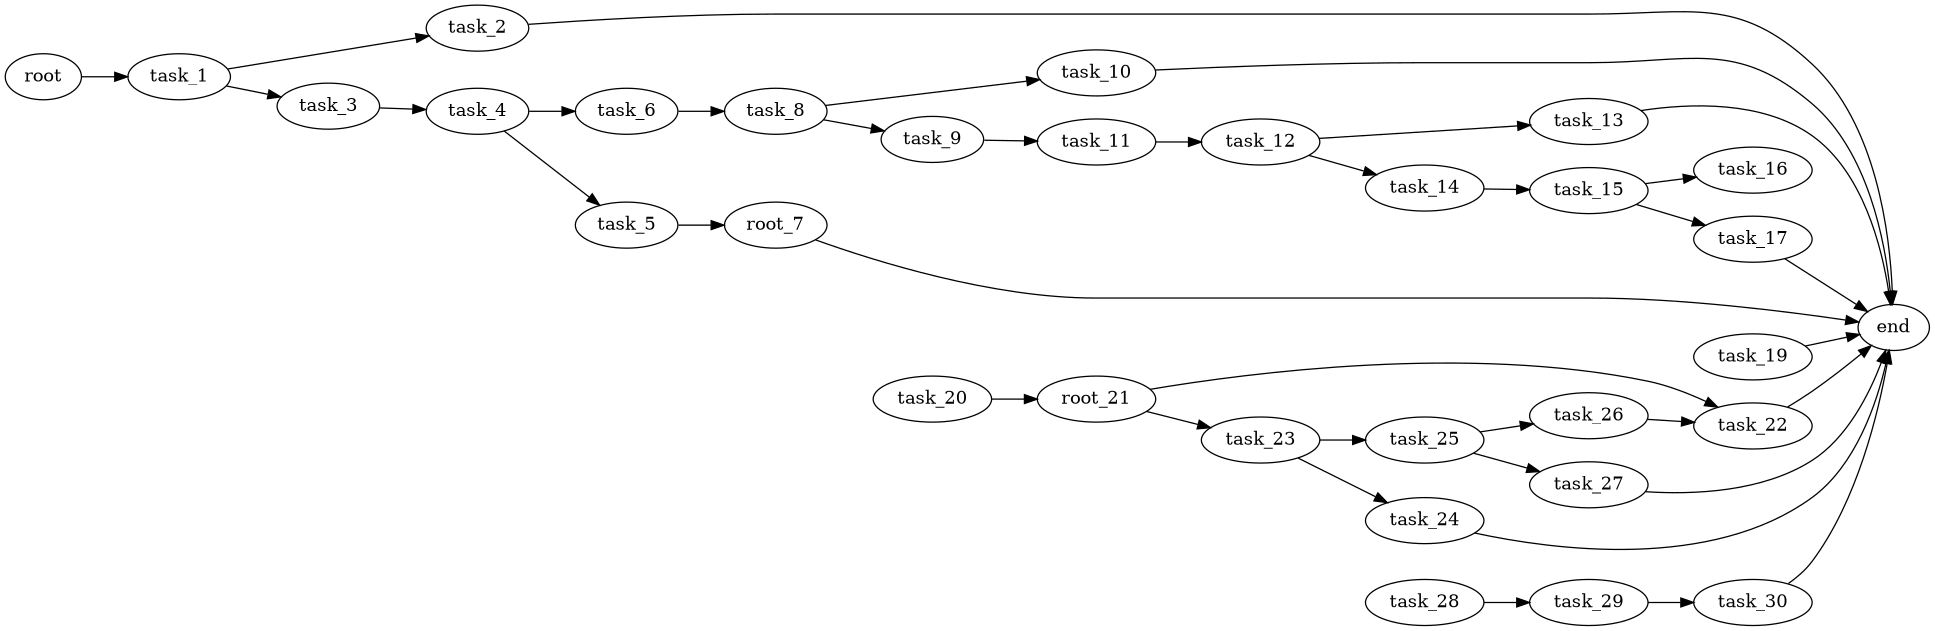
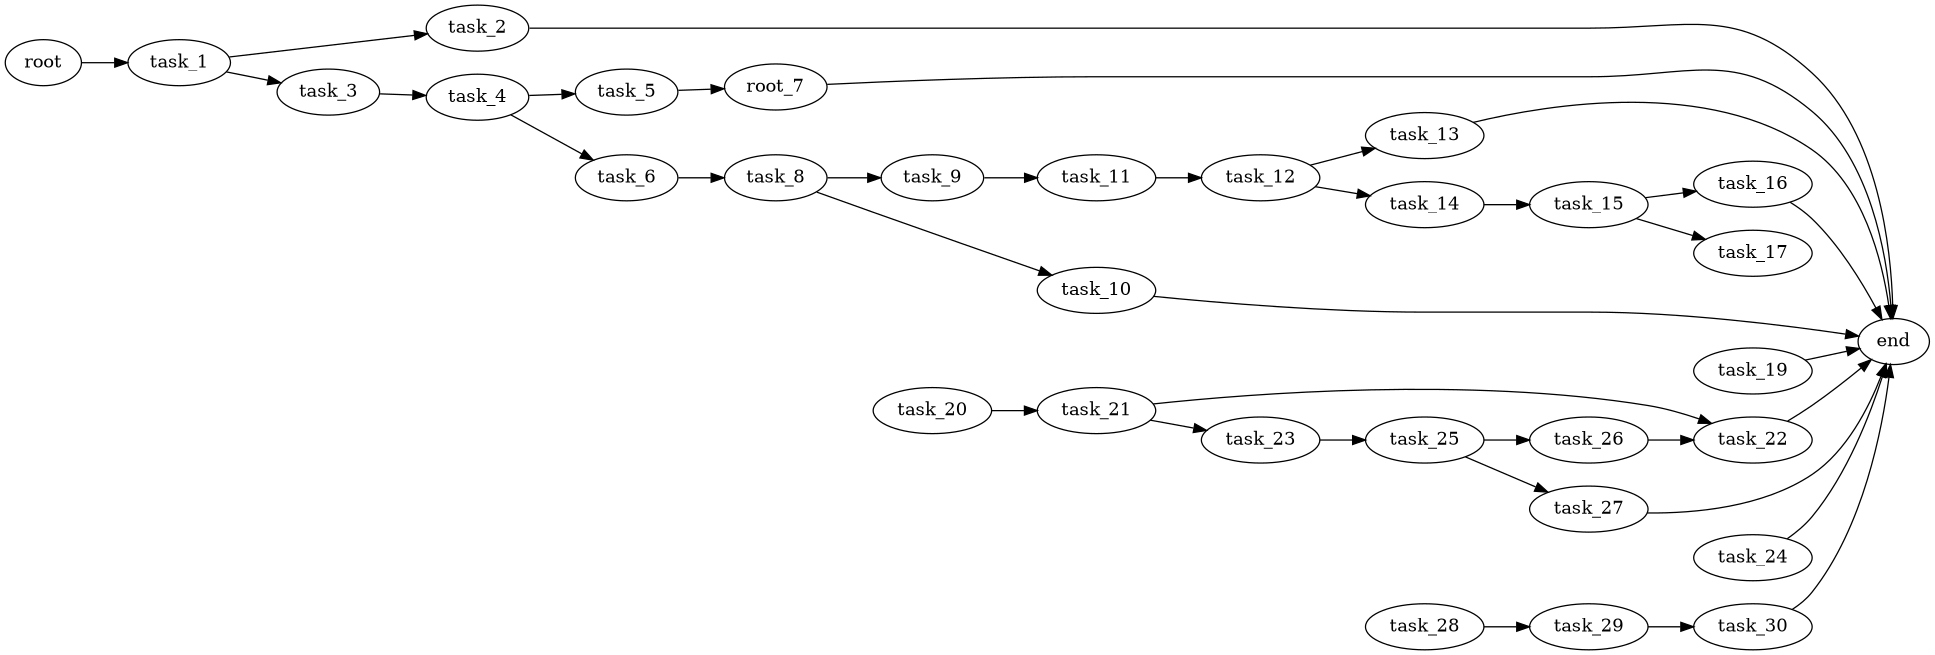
edge "task_17" -> "end": now "task_16" -> "end"
node "root_21": label "root_21" -> "task_21"
edge "task_23" -> "task_24": removed
